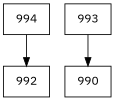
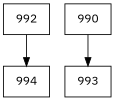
edge "994" -> "992": reversed
edge "993" -> "990": reversed
